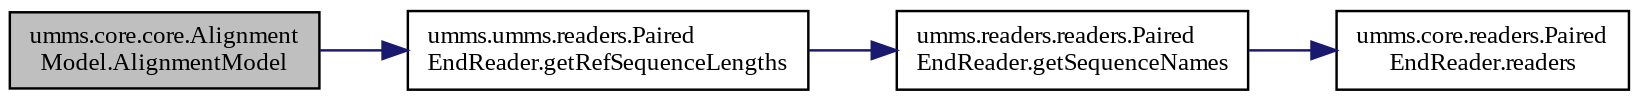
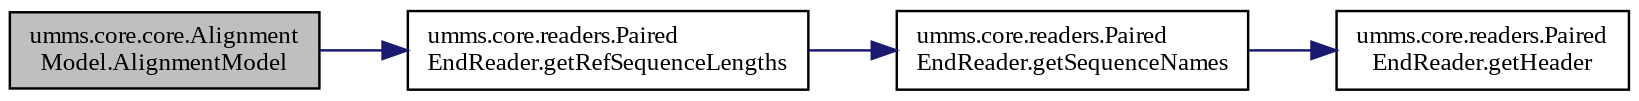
node "umms.umms.readers.Paired EndReader.getRefSequenceLengths": label "umms.umms.readers.Paired EndReader.getRefSequenceLengths" -> "umms.core.readers.Paired EndReader.getRefSequenceLengths"
node "umms.readers.readers.Paired EndReader.getSequenceNames": label "umms.readers.readers.Paired EndReader.getSequenceNames" -> "umms.core.readers.Paired EndReader.getSequenceNames"
node "umms.core.readers.Paired EndReader.readers": label "umms.core.readers.Paired EndReader.readers" -> "umms.core.readers.Paired EndReader.getHeader"
